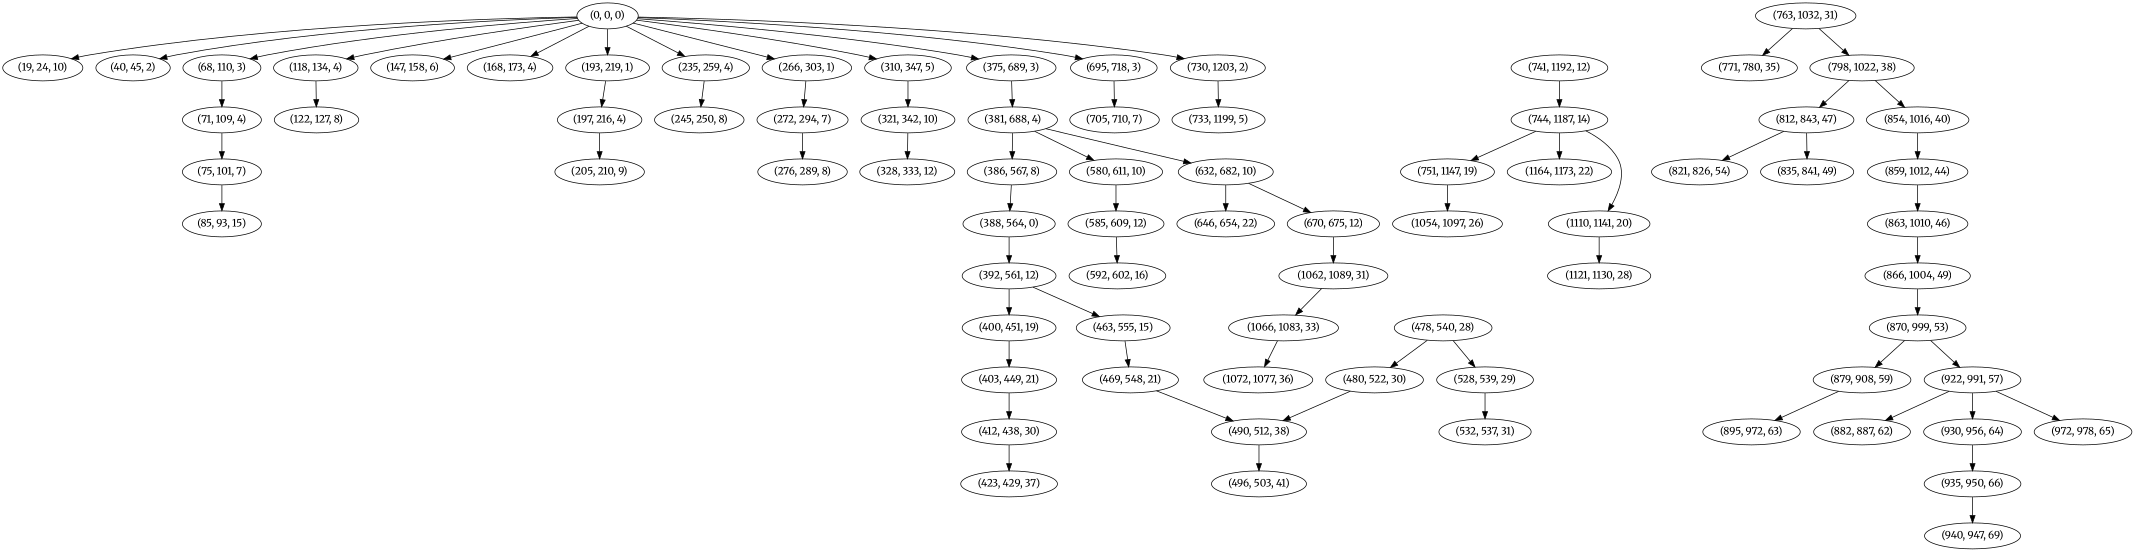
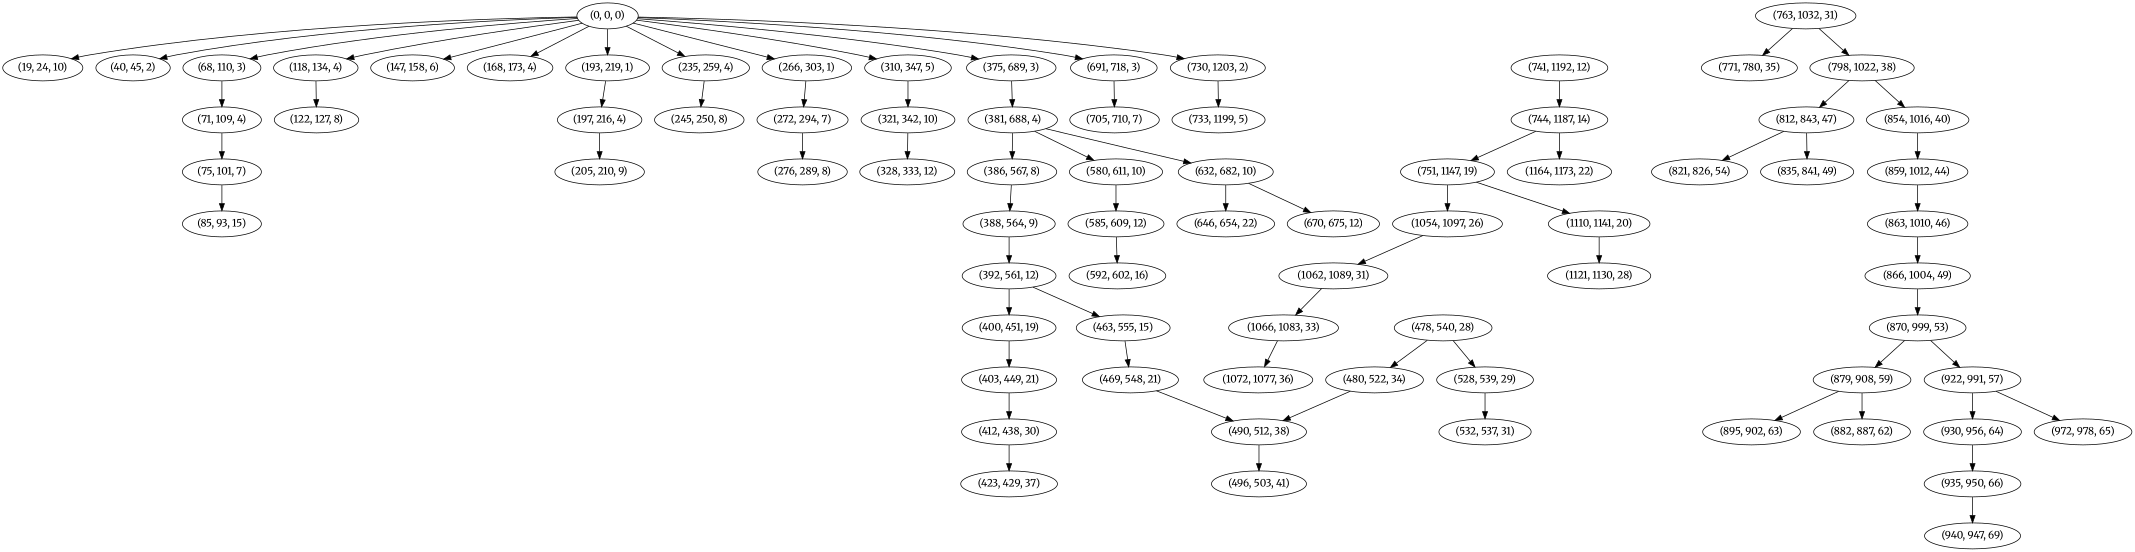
node "(695, 718, 3)": label "(695, 718, 3)" -> "(691, 718, 3)"
edge "(744, 1187, 14)" -> "(1110, 1141, 20)": now "(751, 1147, 19)" -> "(1110, 1141, 20)"
node "(388, 564, 0)": label "(388, 564, 0)" -> "(388, 564, 9)"
edge "(670, 675, 12)" -> "(1062, 1089, 31)": now "(1054, 1097, 26)" -> "(1062, 1089, 31)"
node "(480, 522, 30)": label "(480, 522, 30)" -> "(480, 522, 34)"
edge "(922, 991, 57)" -> "(882, 887, 62)": now "(879, 908, 59)" -> "(882, 887, 62)"
node "(895, 972, 63)": label "(895, 972, 63)" -> "(895, 902, 63)"
